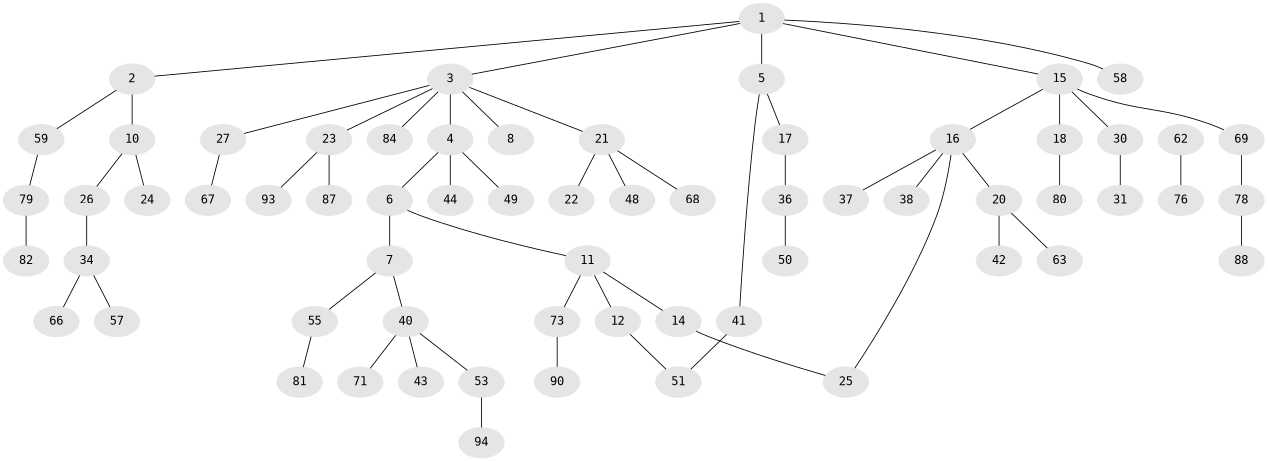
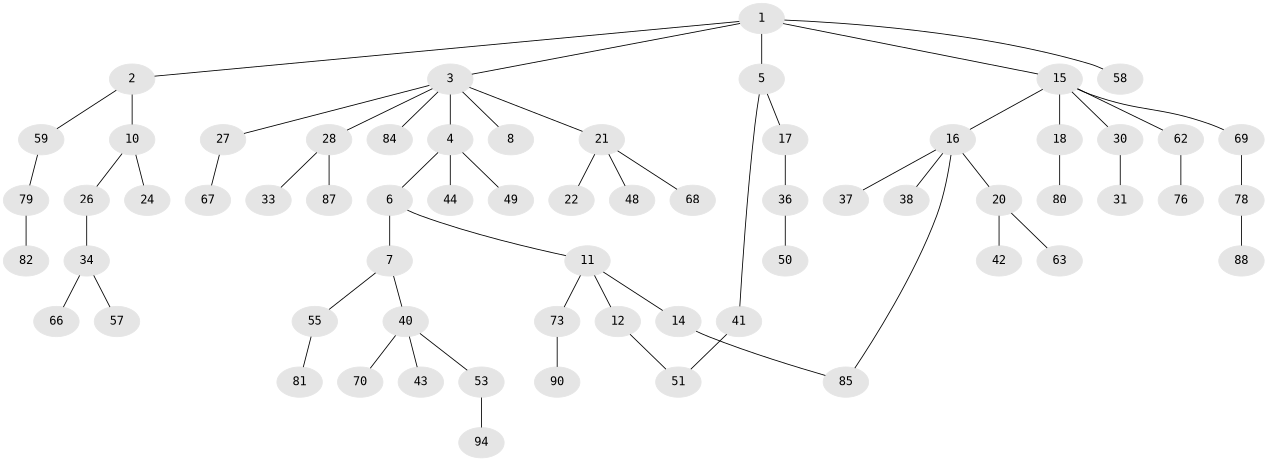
edge "15" -- "62": added
node "23": label "23" -> "28"
node "93": label "93" -> "33"
node "71": label "71" -> "70"
node "25": label "25" -> "85"
